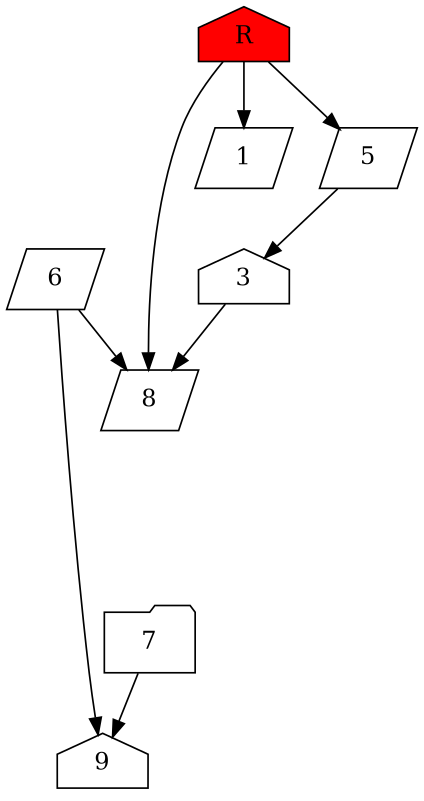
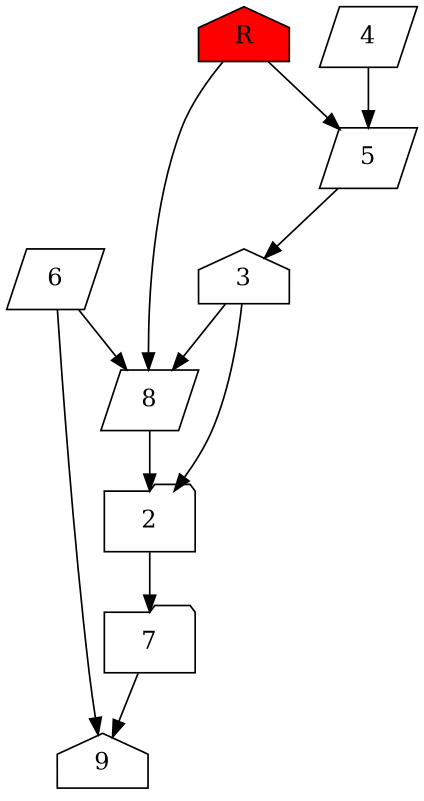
node "4": added
node "1": removed
node "2": added
